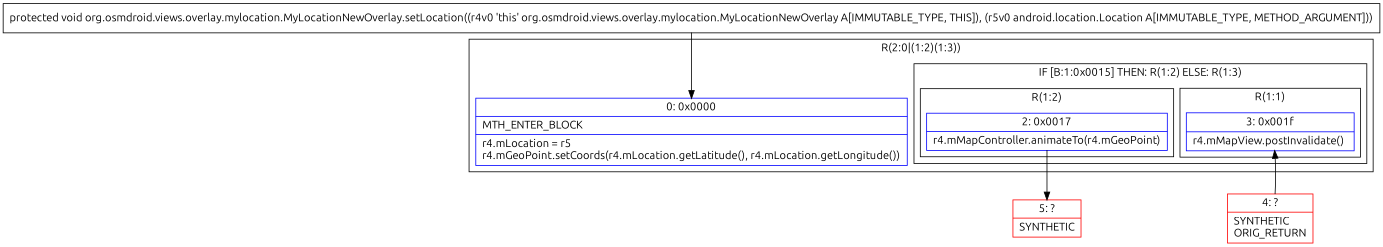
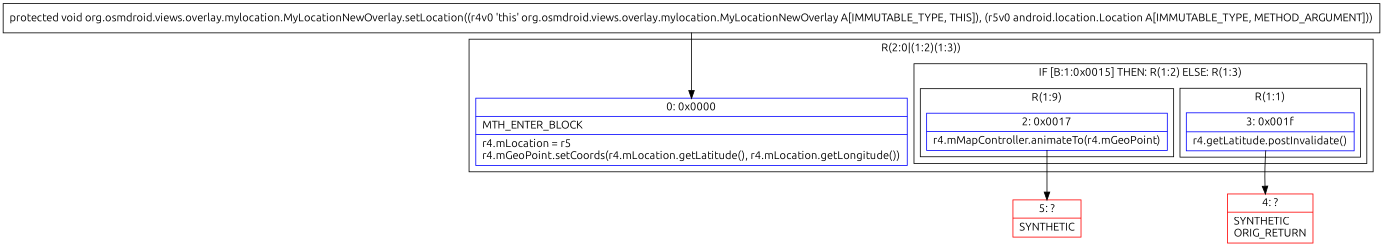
cluster "R(1:2)": label "R(1:2)" -> "R(1:9)"
node "3: 0x001f": text "r4.mMapView.postInvalidate()" -> "r4.getLatitude.postInvalidate()"
edge "4: ?" -> "3: 0x001f": reversed
